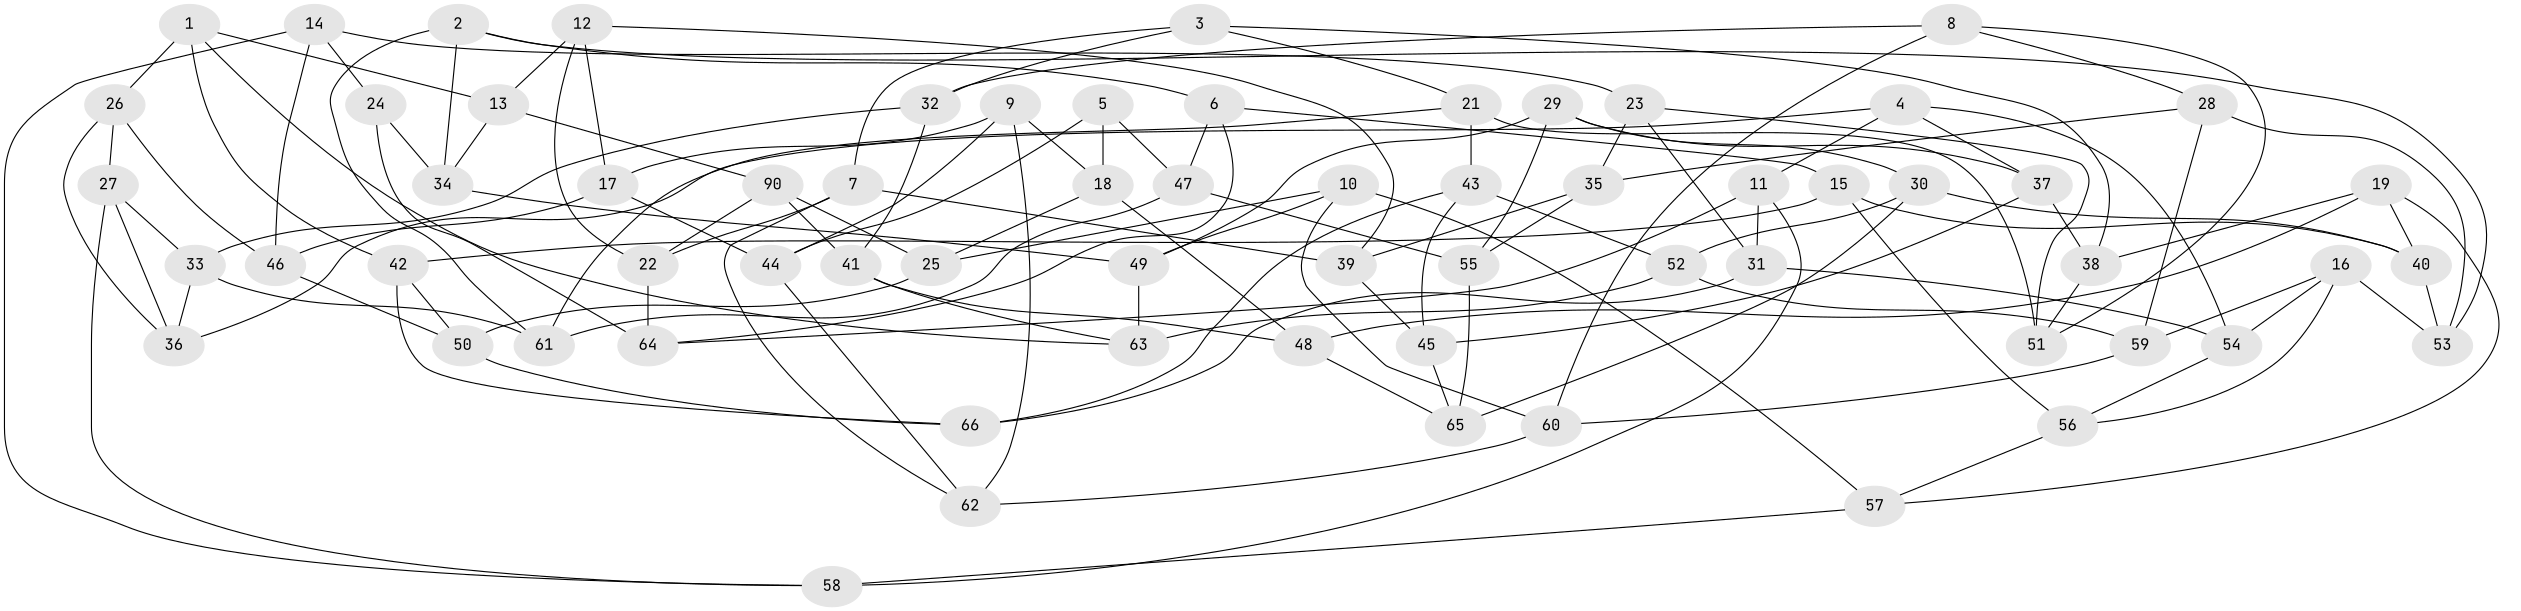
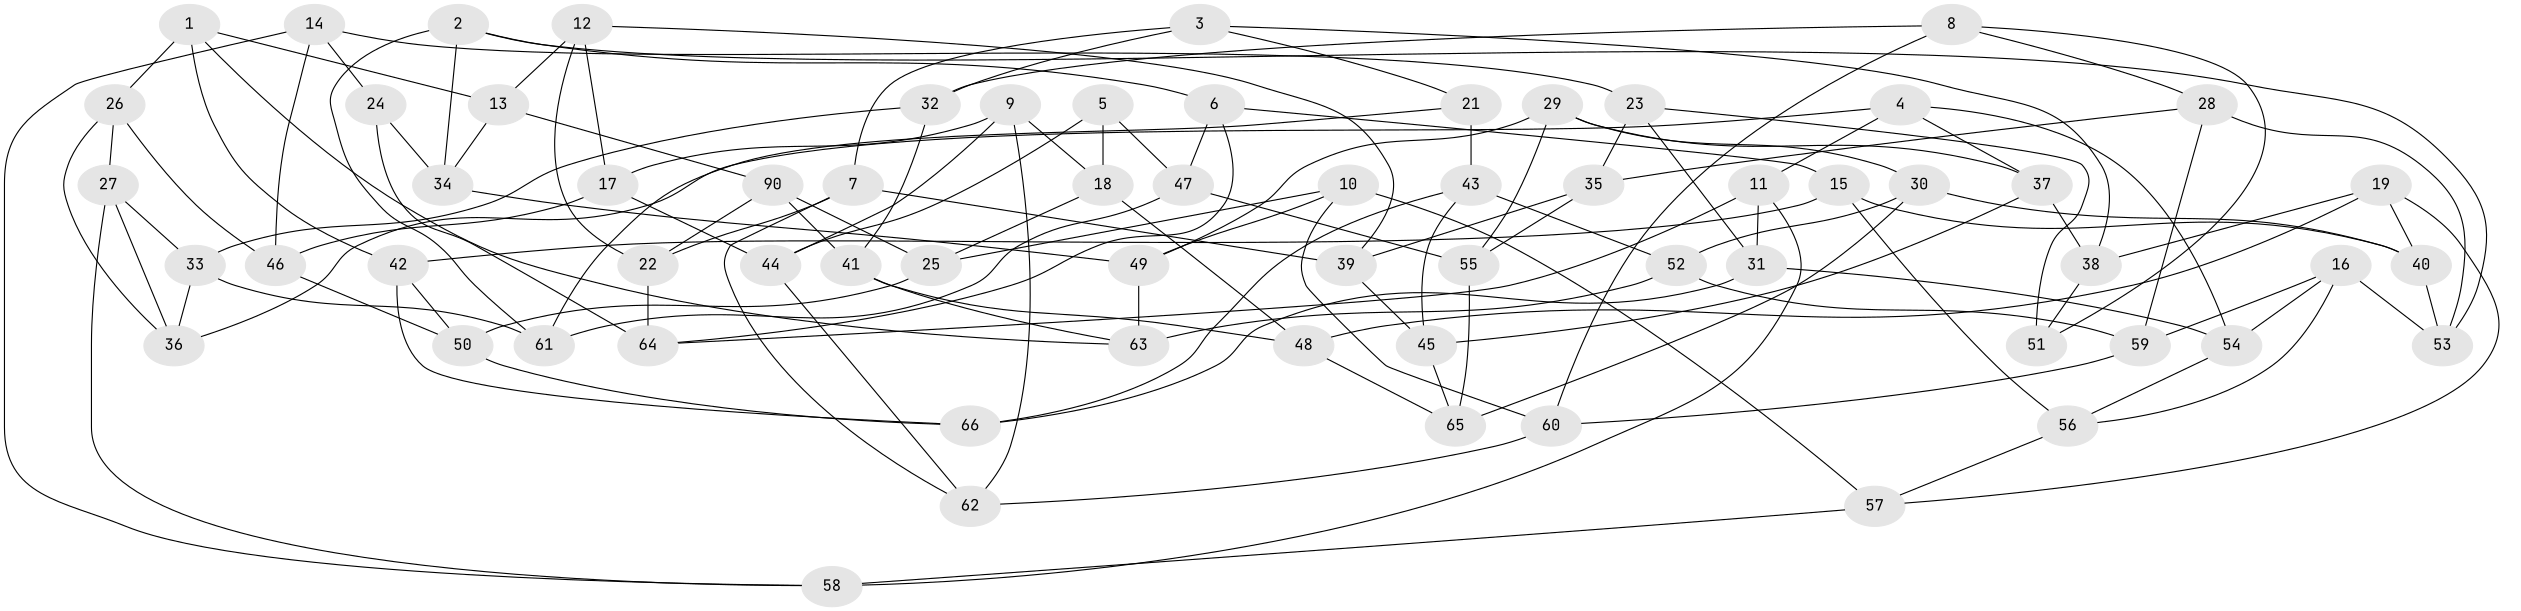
edge "21" -- "51": removed
